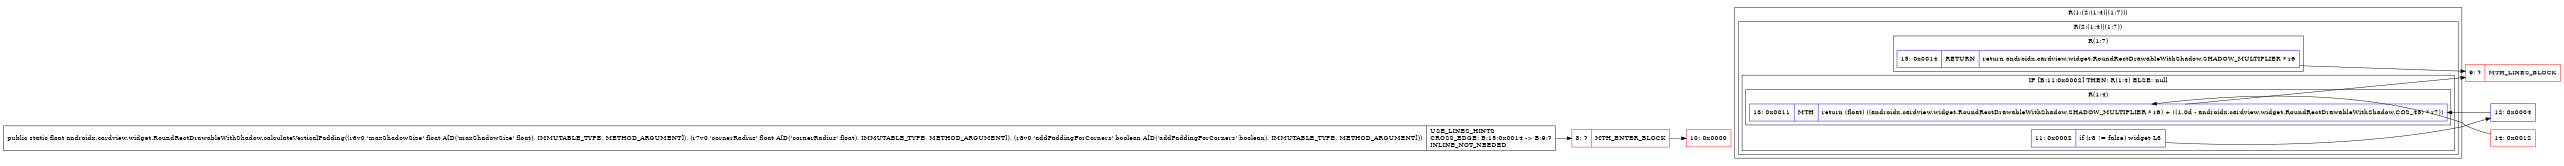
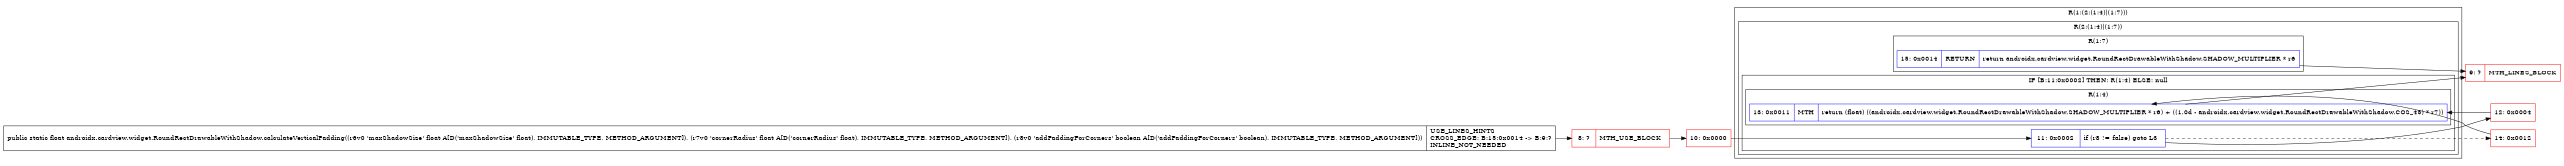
node "12: 0x0004": color blue -> red
node "8: ?": text "MTH_ENTER_BLOCK" -> "MTH_USE_BLOCK"
edge "10: 0x0000" -> "11: 0x0002": added
node "11: 0x0002": text "if (r8 != false) widget L3" -> "if (r8 != false) goto L3"
edge "11: 0x0002" -> "14: 0x0012": added
